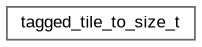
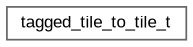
node "tagged_tile_to_size_t": label "tagged_tile_to_size_t" -> "tagged_tile_to_tile_t"
